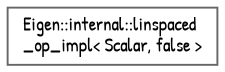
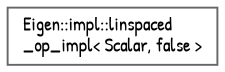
node "Eigen::internal::linspaced _op_impl< Scalar, false >": label "Eigen::internal::linspaced _op_impl< Scalar, false >" -> "Eigen::impl::linspaced _op_impl< Scalar, false >"
